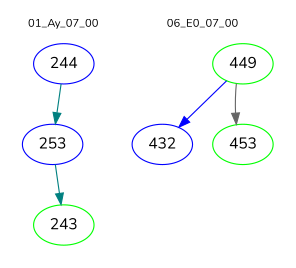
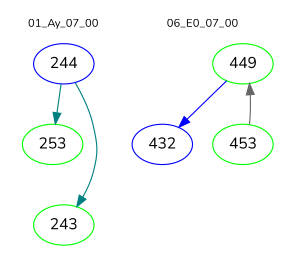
edge "449" -> "453": reversed
node "253": color blue -> green
edge "253" -> "243": now "244" -> "243"
